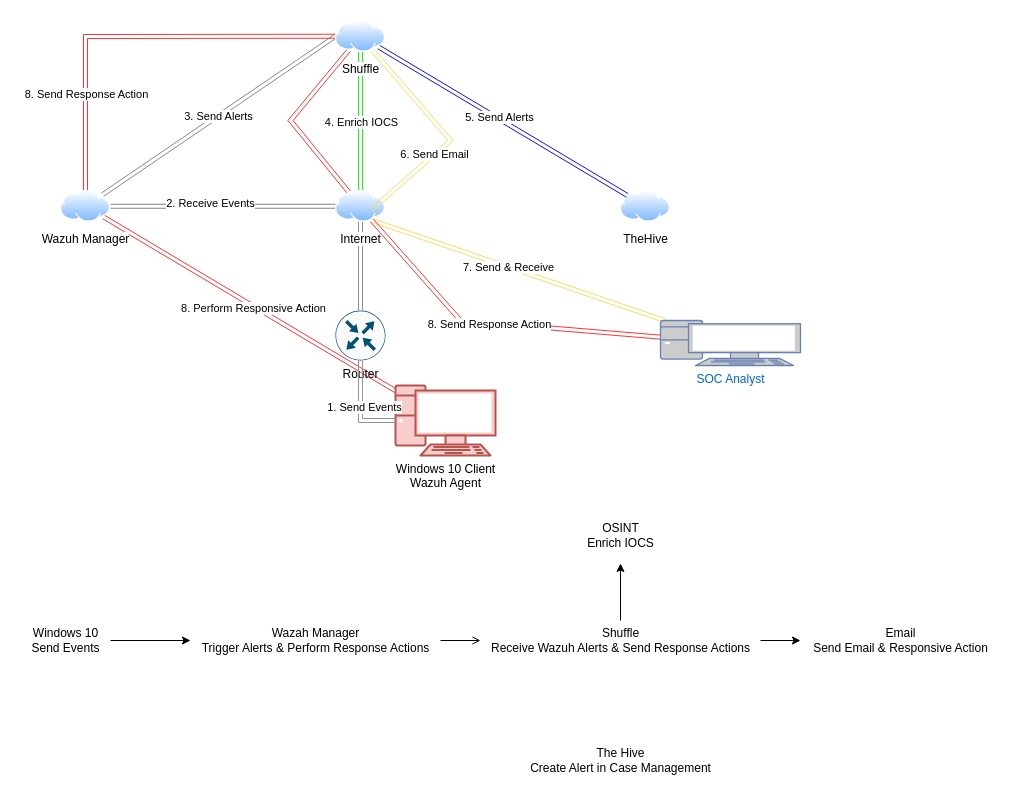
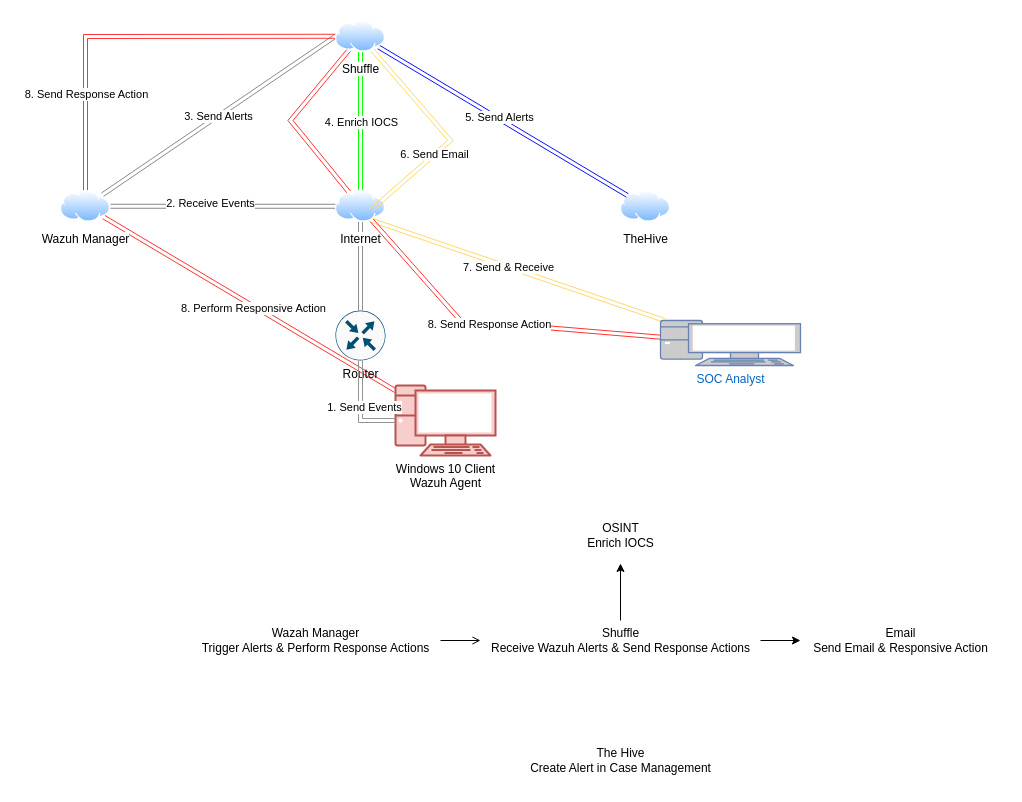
node "Windows 10 Send Events": removed
edge "Windows 10 Send Events" -> "Wazah Manager Trigger Alerts & Perform Response Actions": removed
